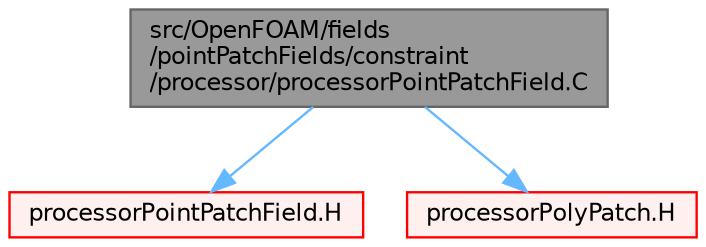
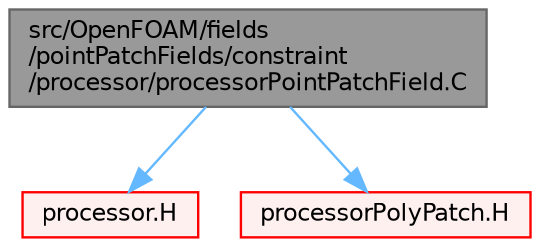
node "processorPointPatchField.H": label "processorPointPatchField.H" -> "processor.H"
